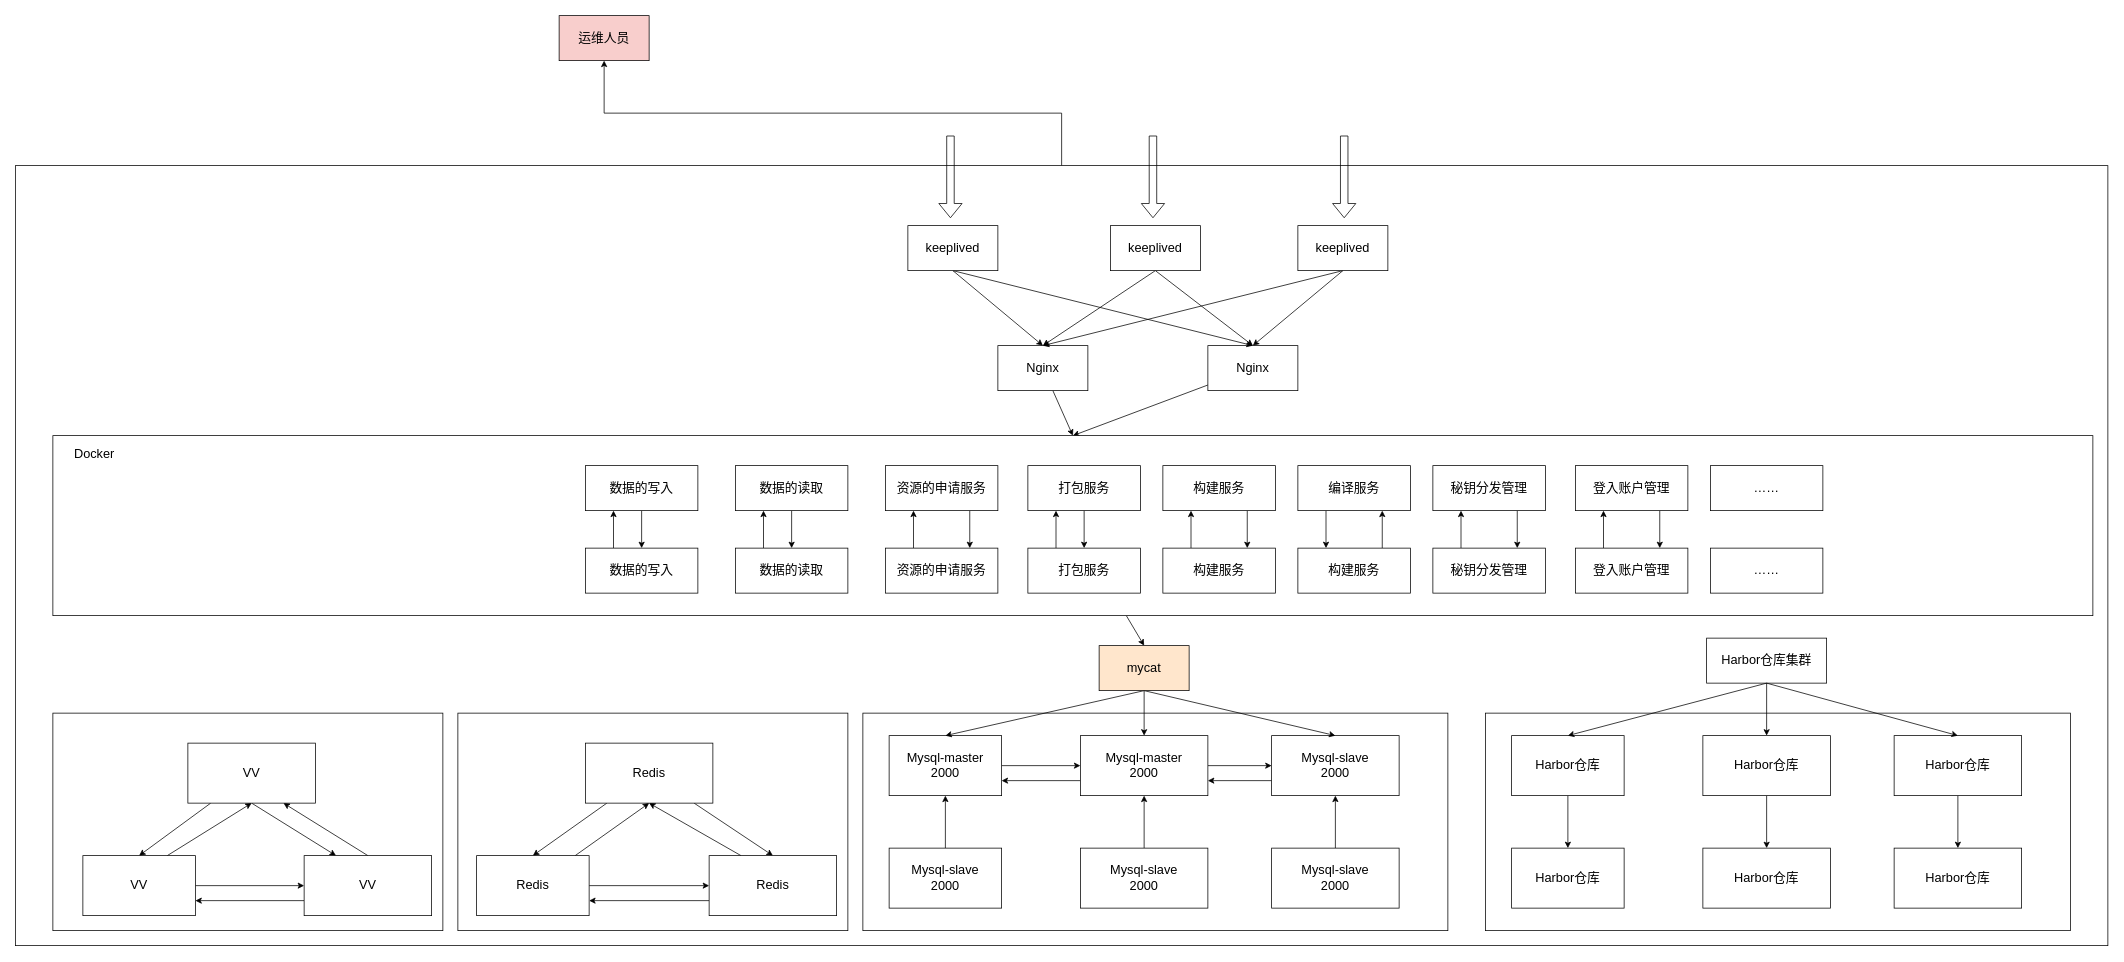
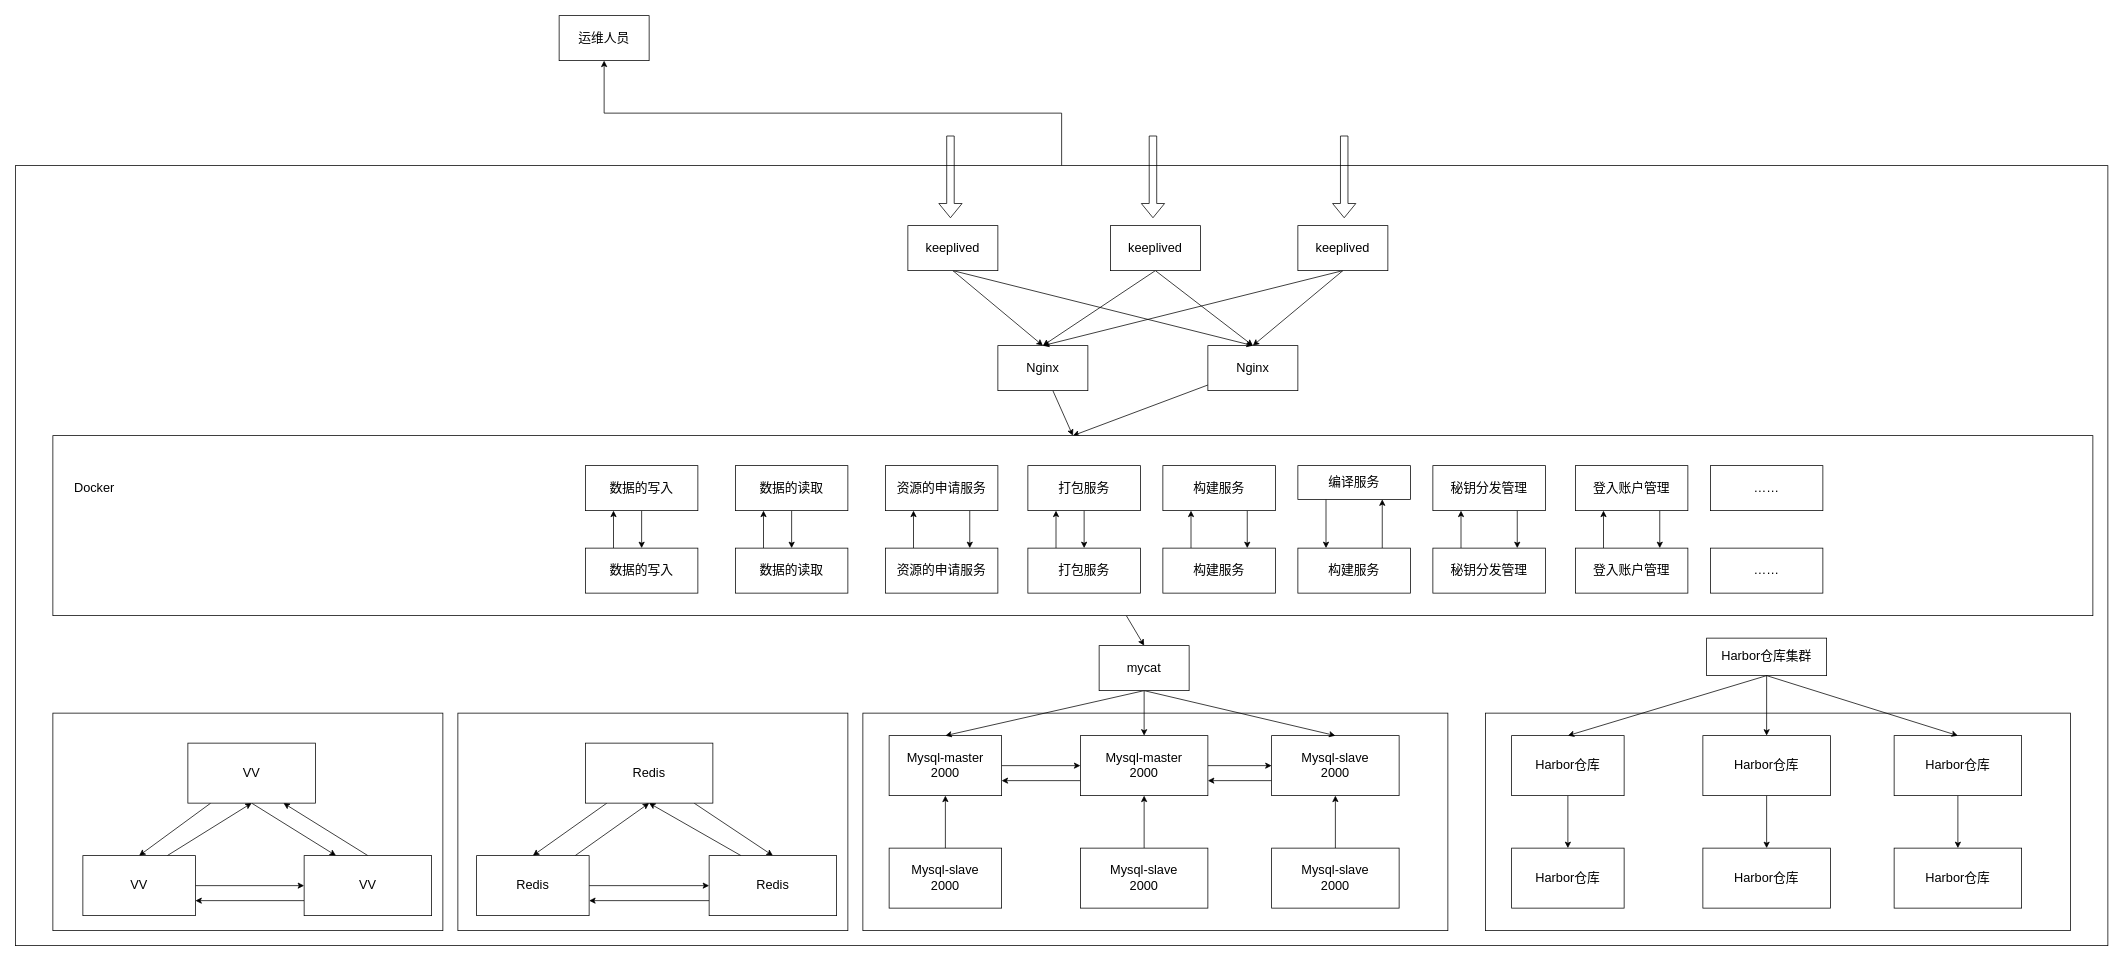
node "运维人员": fillcolor #f8cecc -> #ffffff
node "Docker": moved (94, 454) -> (94, 488)
node "编译服务": size 113x45 -> 113x34
node "Harbor仓库集群": size 120x45 -> 120x38
node "mycat": fillcolor #ffe6cc -> #ffffff
